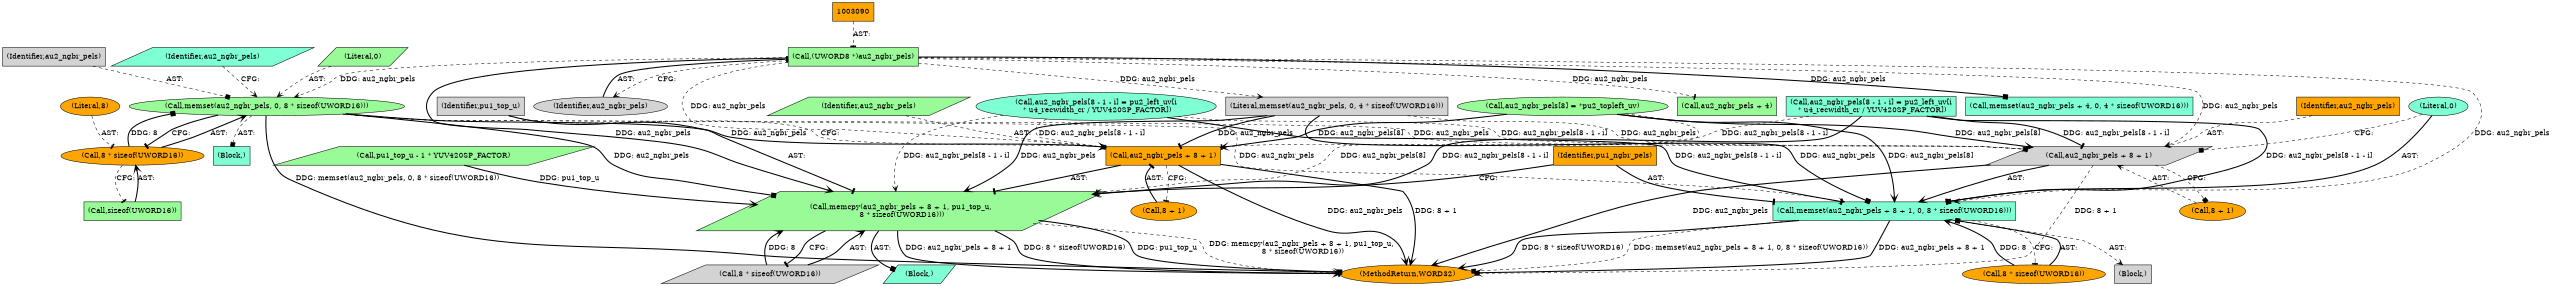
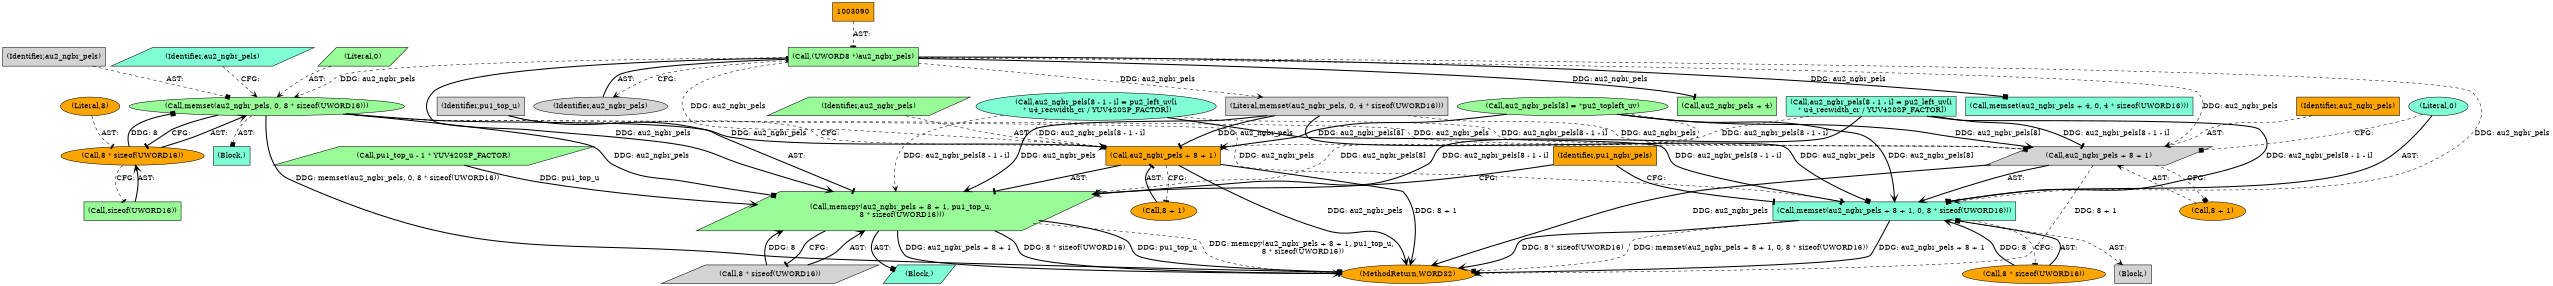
edge "(Call,(UWORD8 *)au2_ngbr_pels)" -> "(Call,au2_ngbr_pels + 4)": style dashed -> bold
edge "(Identifier,pu1_ngbr_pels)" -> "(Call,memset(au2_ngbr_pels + 8 + 1, 0, 8 * sizeof(UWORD16)))": label "AST: " -> "CFG: "
edge "(Call,memset(au2_ngbr_pels, 0, 8 * sizeof(UWORD16)))" -> "(MethodReturn,WORD32)": arrowhead vee -> box
